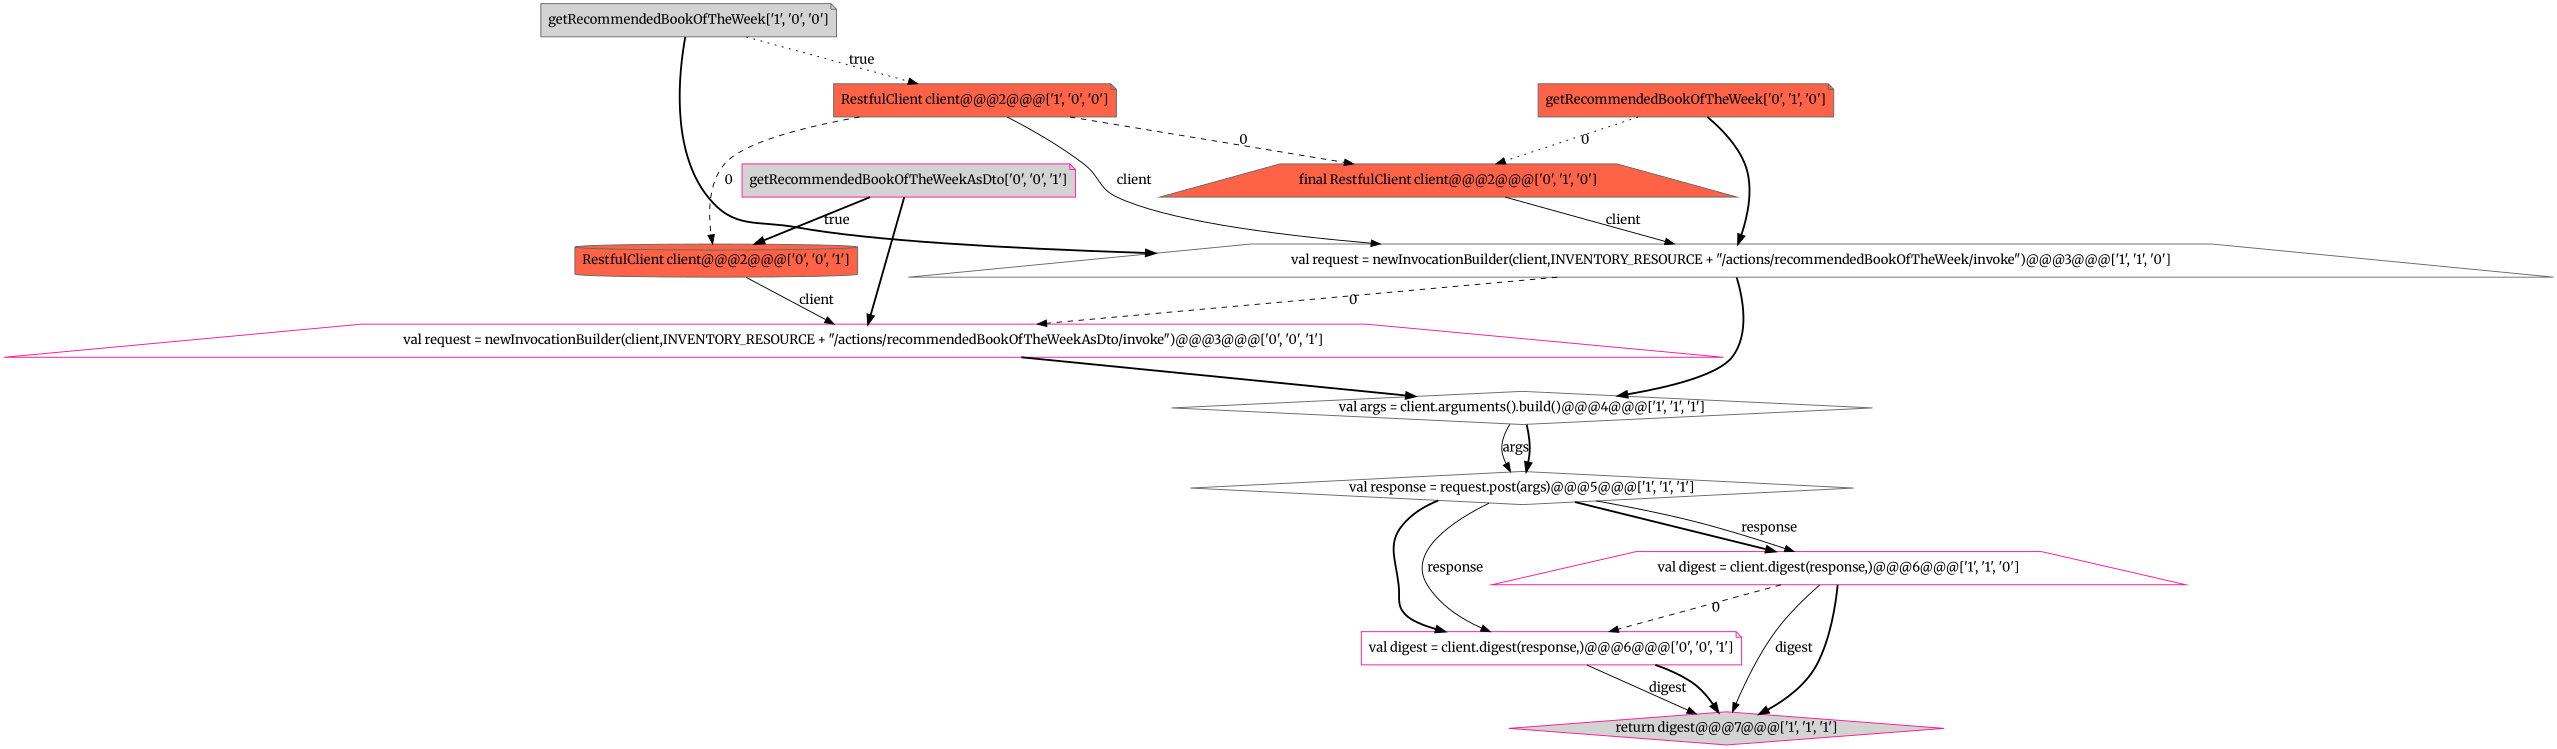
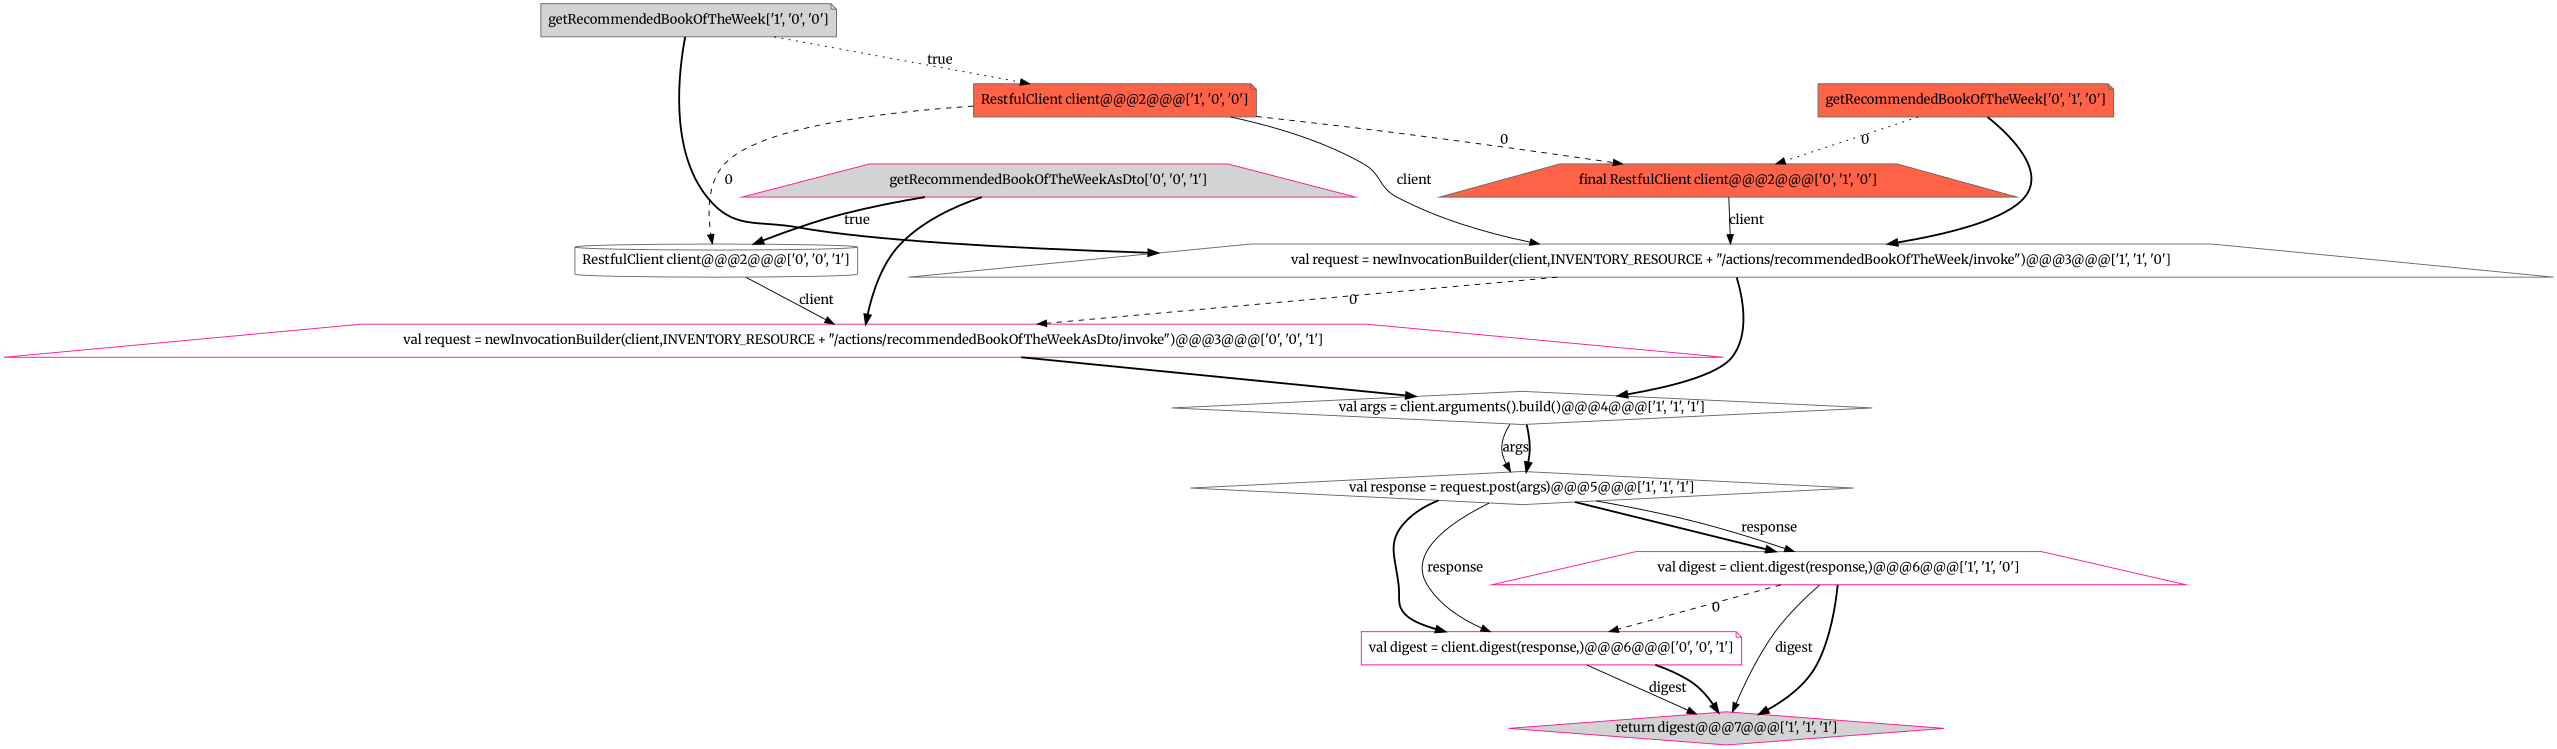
node "getRecommendedBookOfTheWeekAsDto['0', '0', '1']": shape note -> trapezium
node "RestfulClient client@@@2@@@['0', '0', '1']": fillcolor tomato -> white
